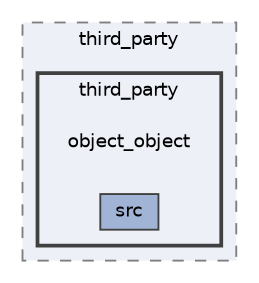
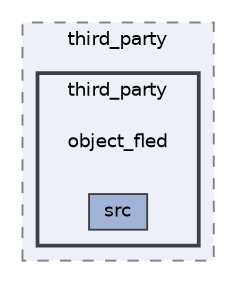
node "object_object": label "object_object" -> "object_fled"
